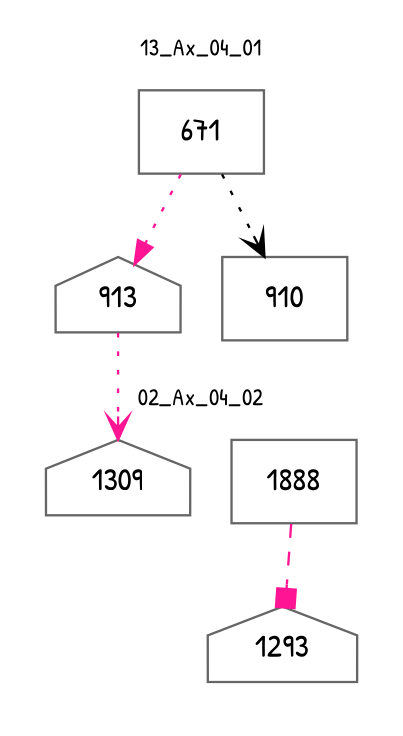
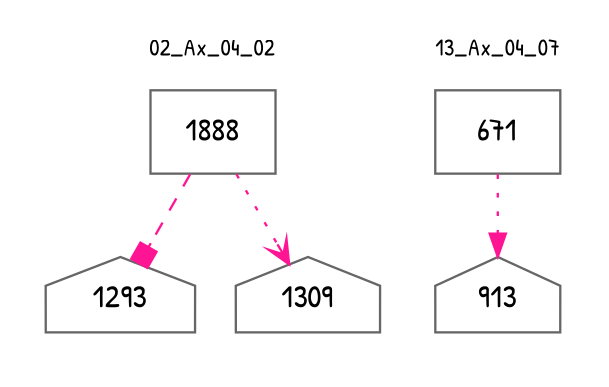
cluster "13_Ax_04_01": label "13_Ax_04_01" -> "13_Ax_04_07"
node "910": removed
edge "913" -> "1309": now "1888" -> "1309"
